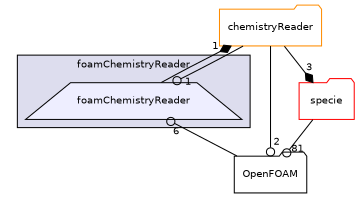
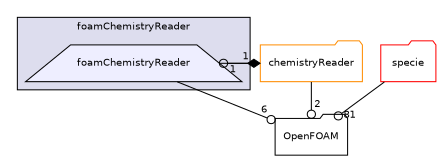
edge "chemistryReader" -> "specie": removed
edge "OpenFOAM" -> "foamChemistryReader": reversed
